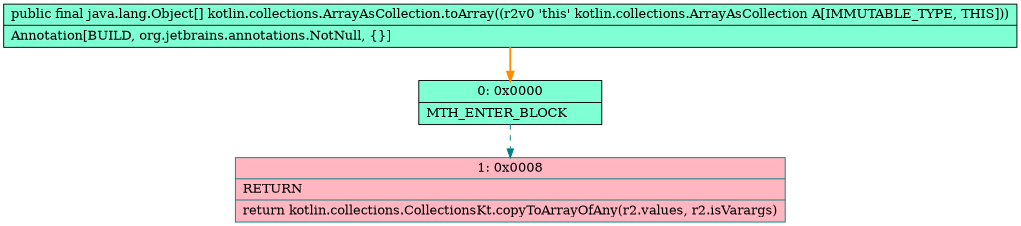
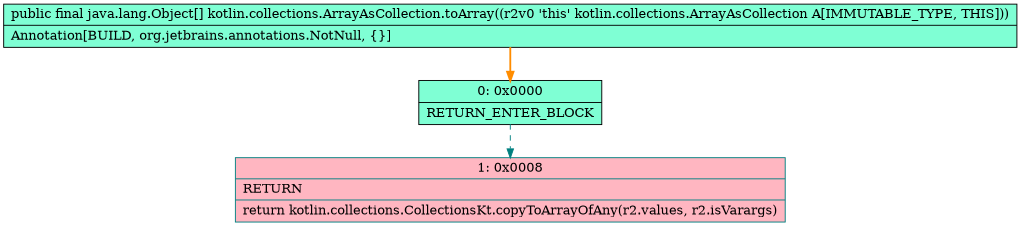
node "0: 0x0000": text "MTH_ENTER_BLOCK" -> "RETURN_ENTER_BLOCK"
